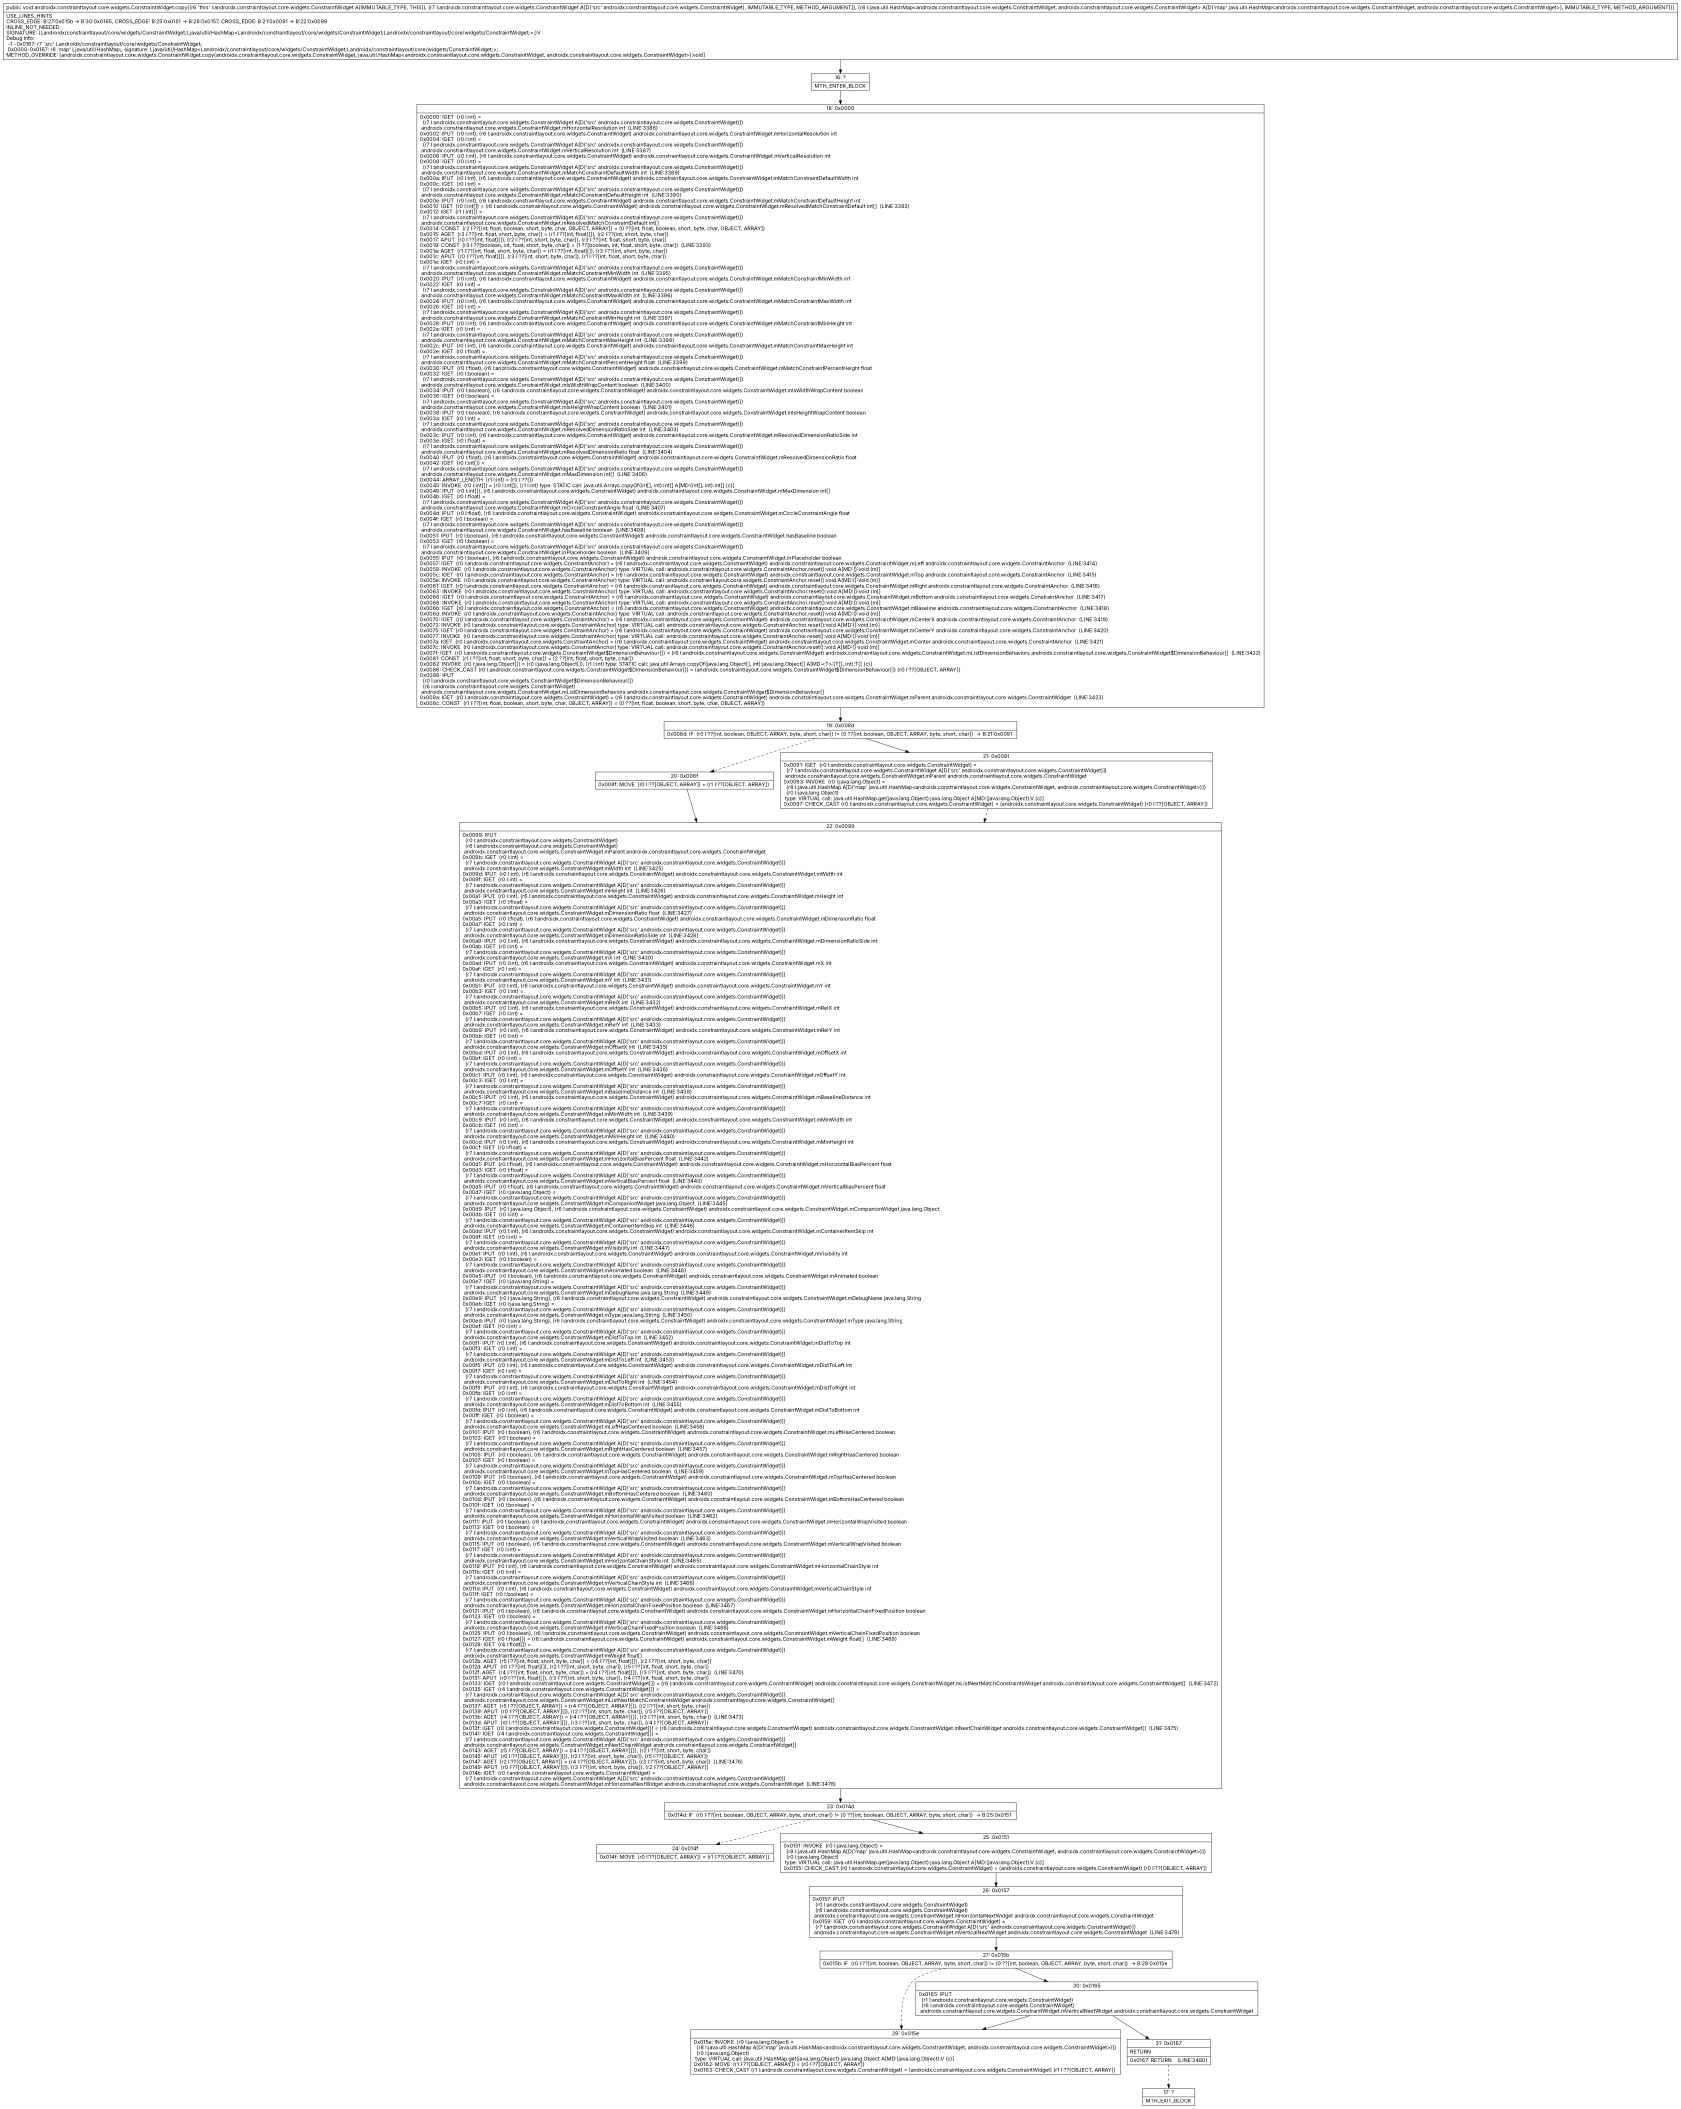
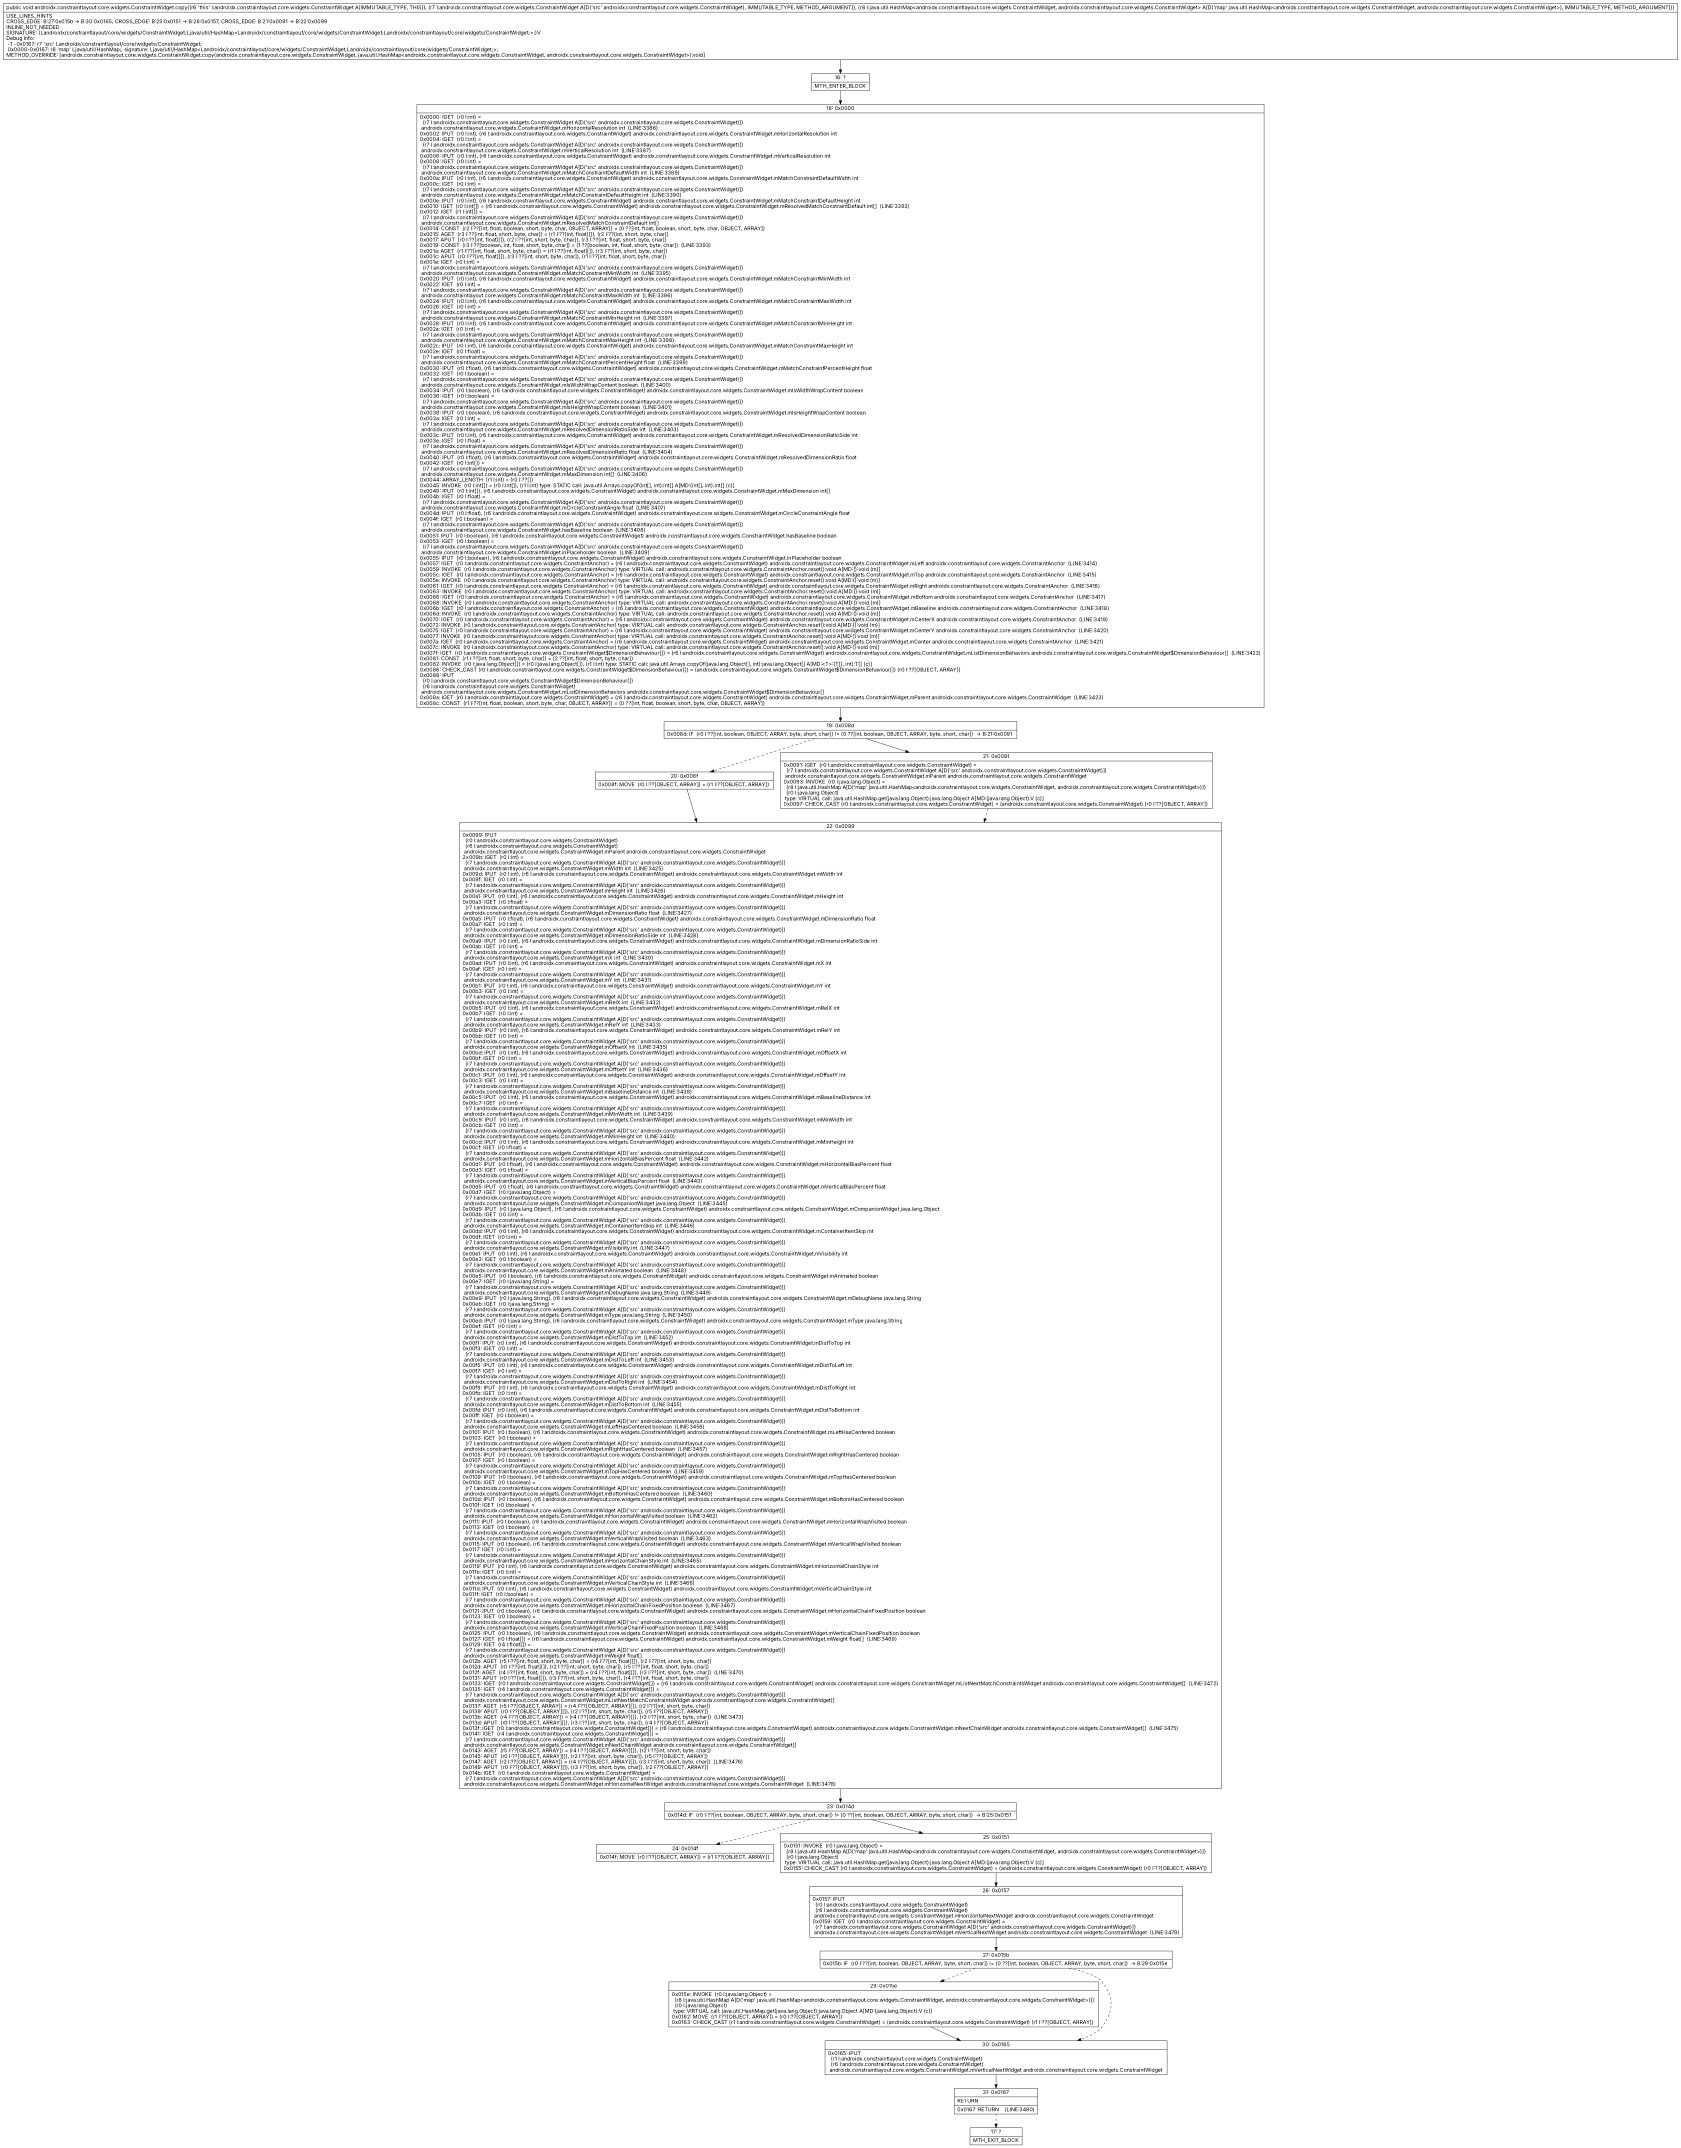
node "22: 0x0099": text "0x009b: IGET  (r0 I:int) =" -> "2x009b: IGET  (r0 I:int) ="
edge "27: 0x015b" -> "30: 0x0165": style solid -> dashed
edge "30: 0x0165" -> "29: 0x015e": reversed
